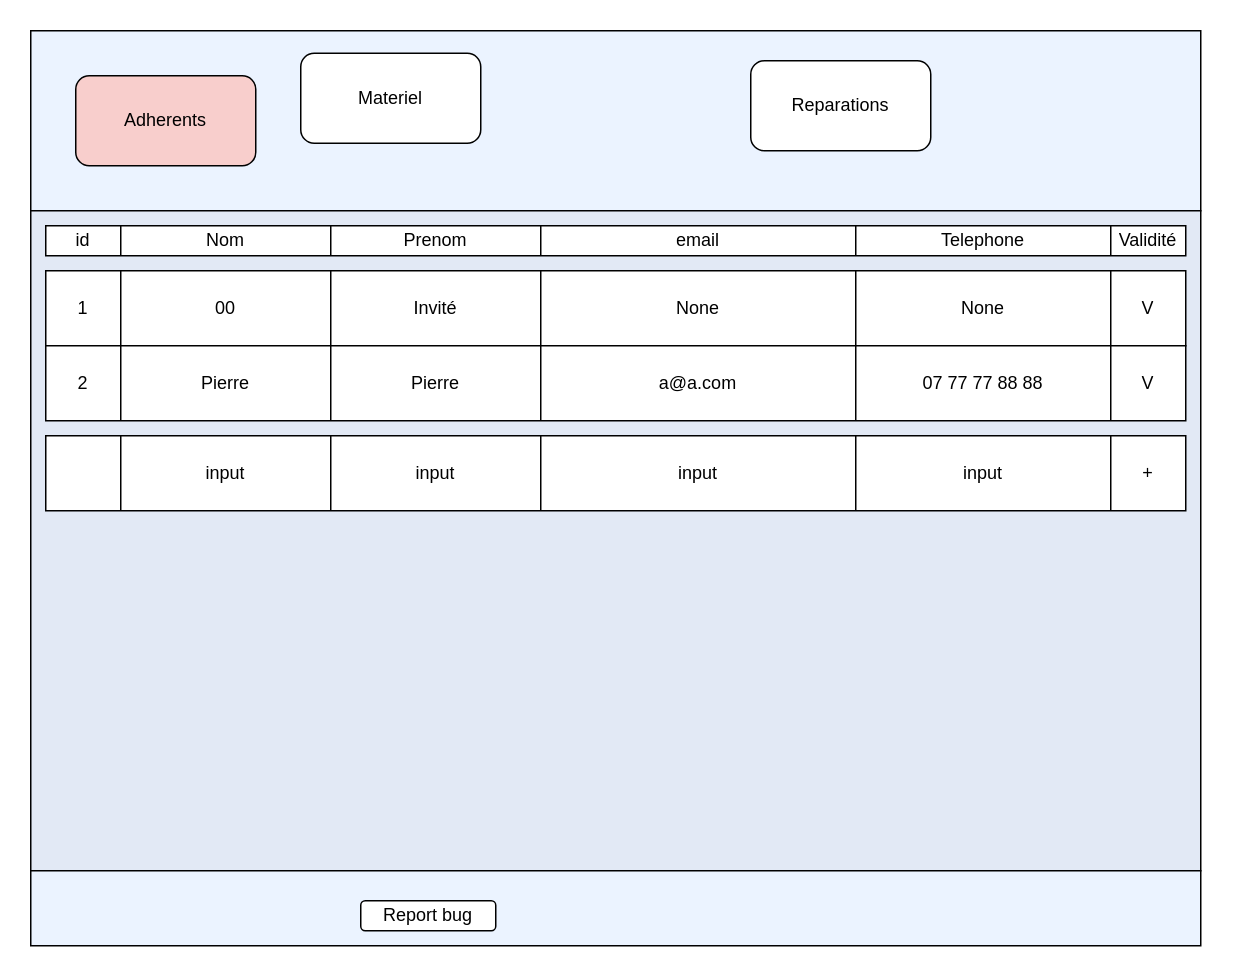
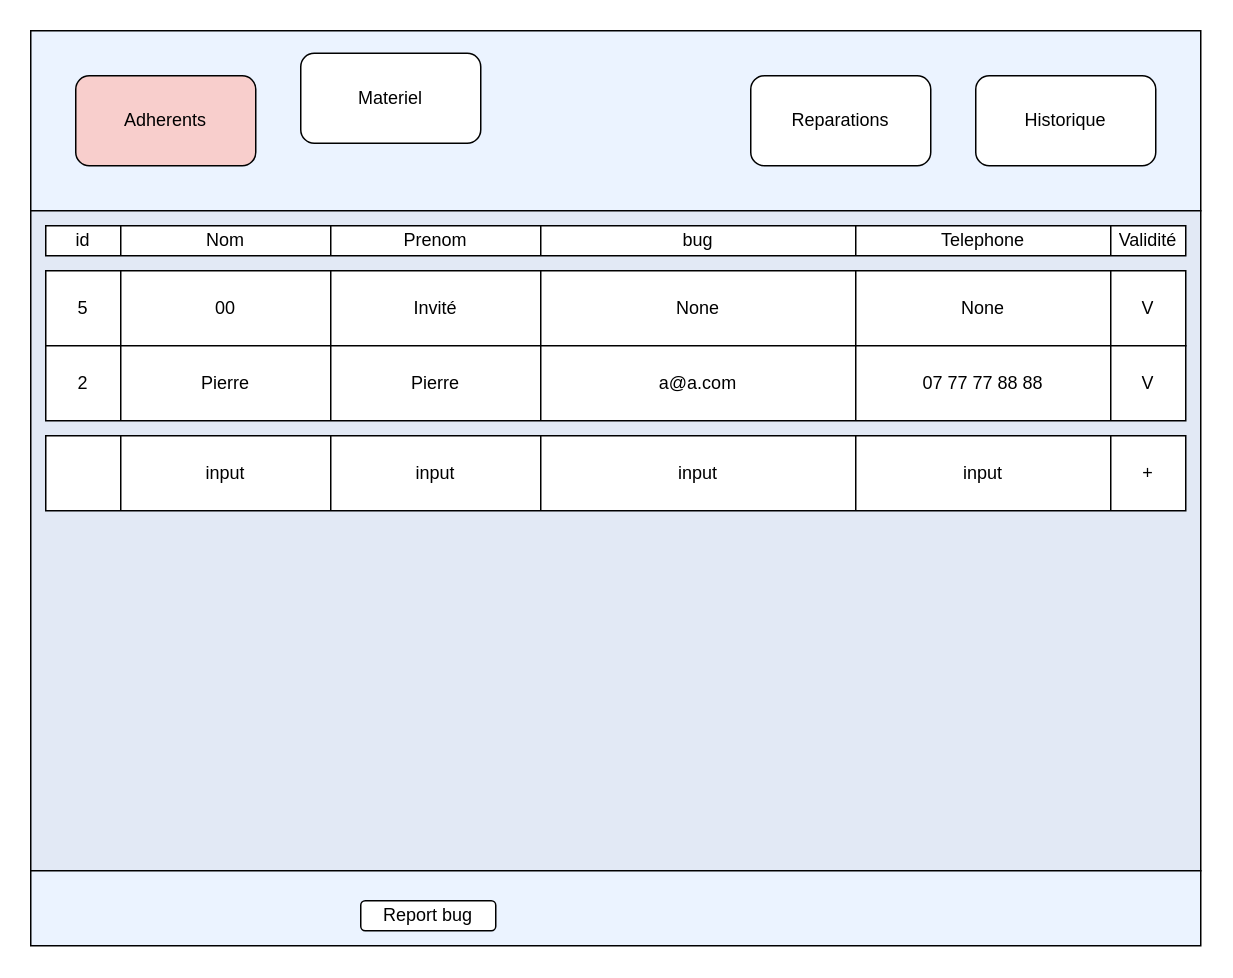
node "Reparations": moved (841, 106) -> (841, 121)
node "Historique": added
node "email": label "email" -> "bug"
node "1": label "1" -> "5"
